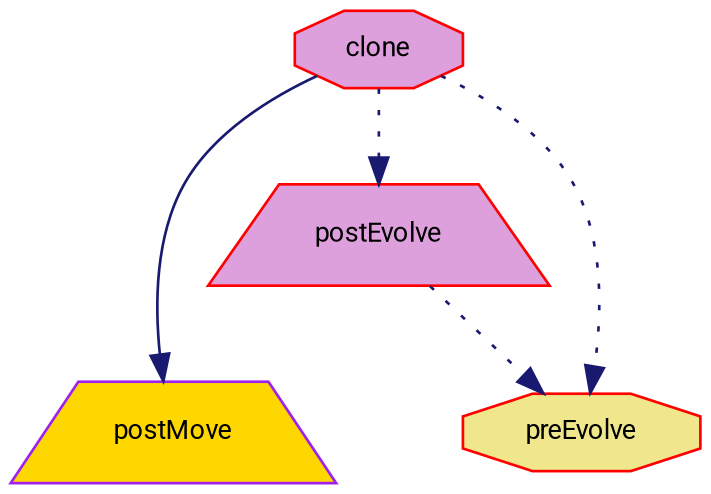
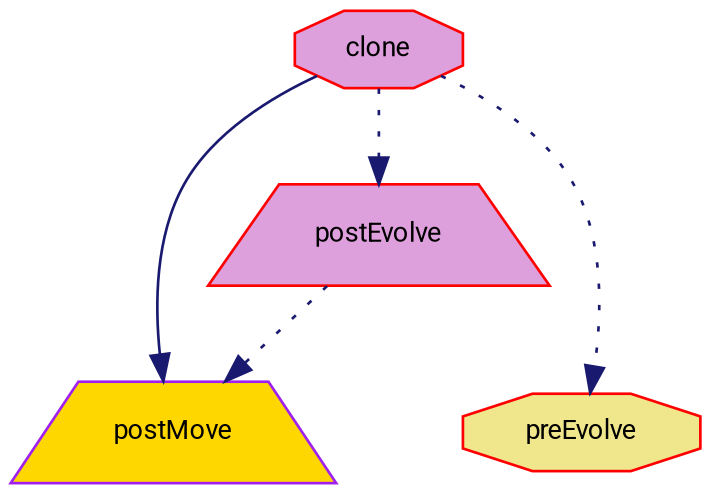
edge "postEvolve" -> "preEvolve": now "postEvolve" -> "postMove"
